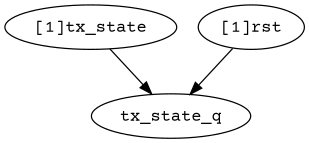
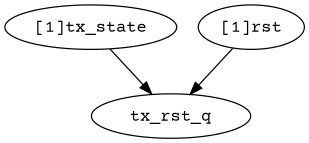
node "tx_state_q": label "tx_state_q" -> "tx_rst_q"
